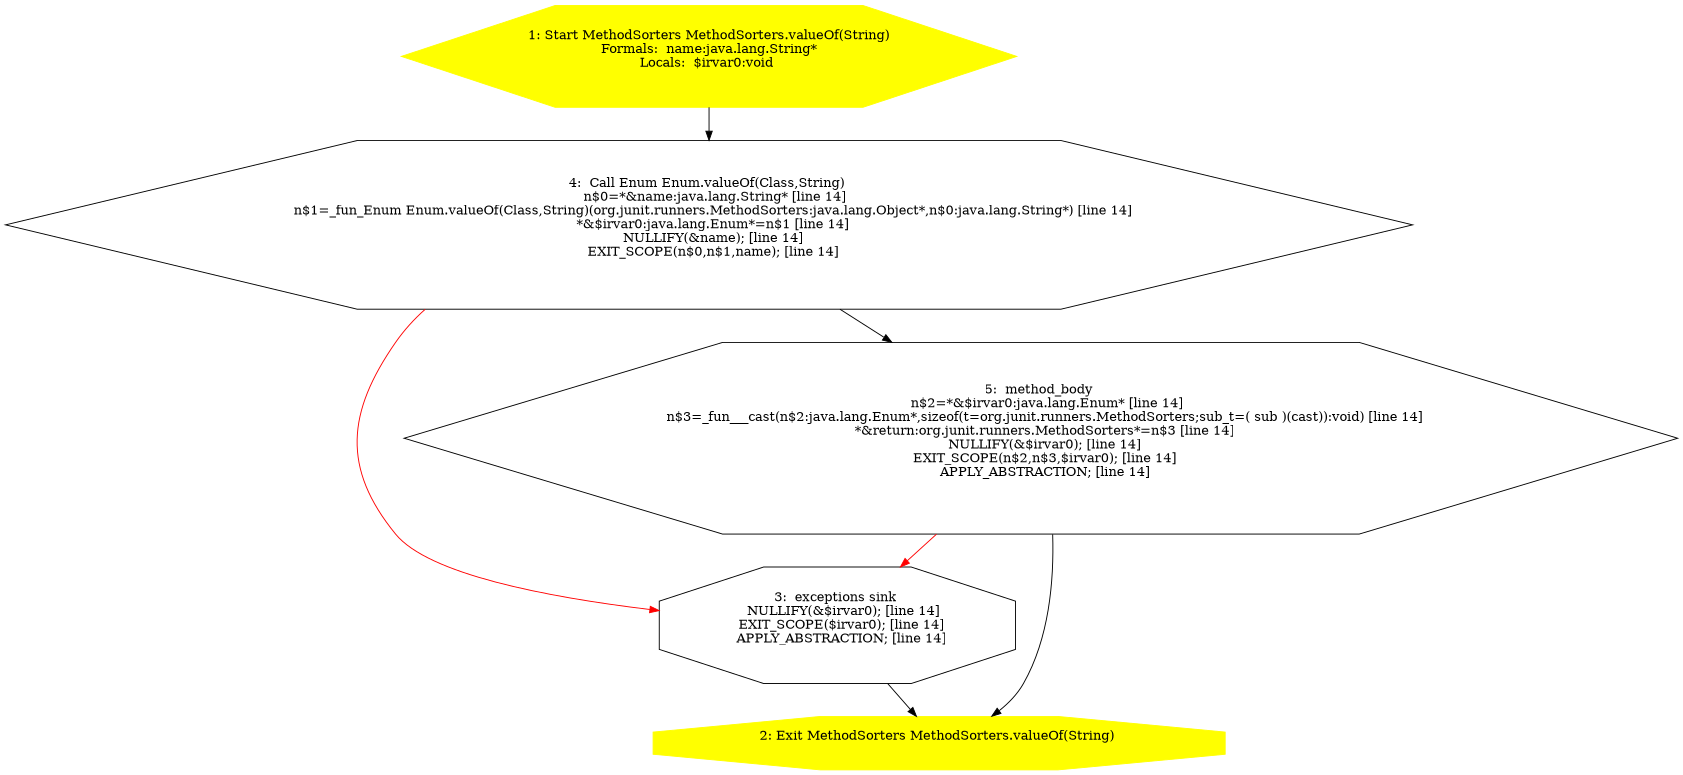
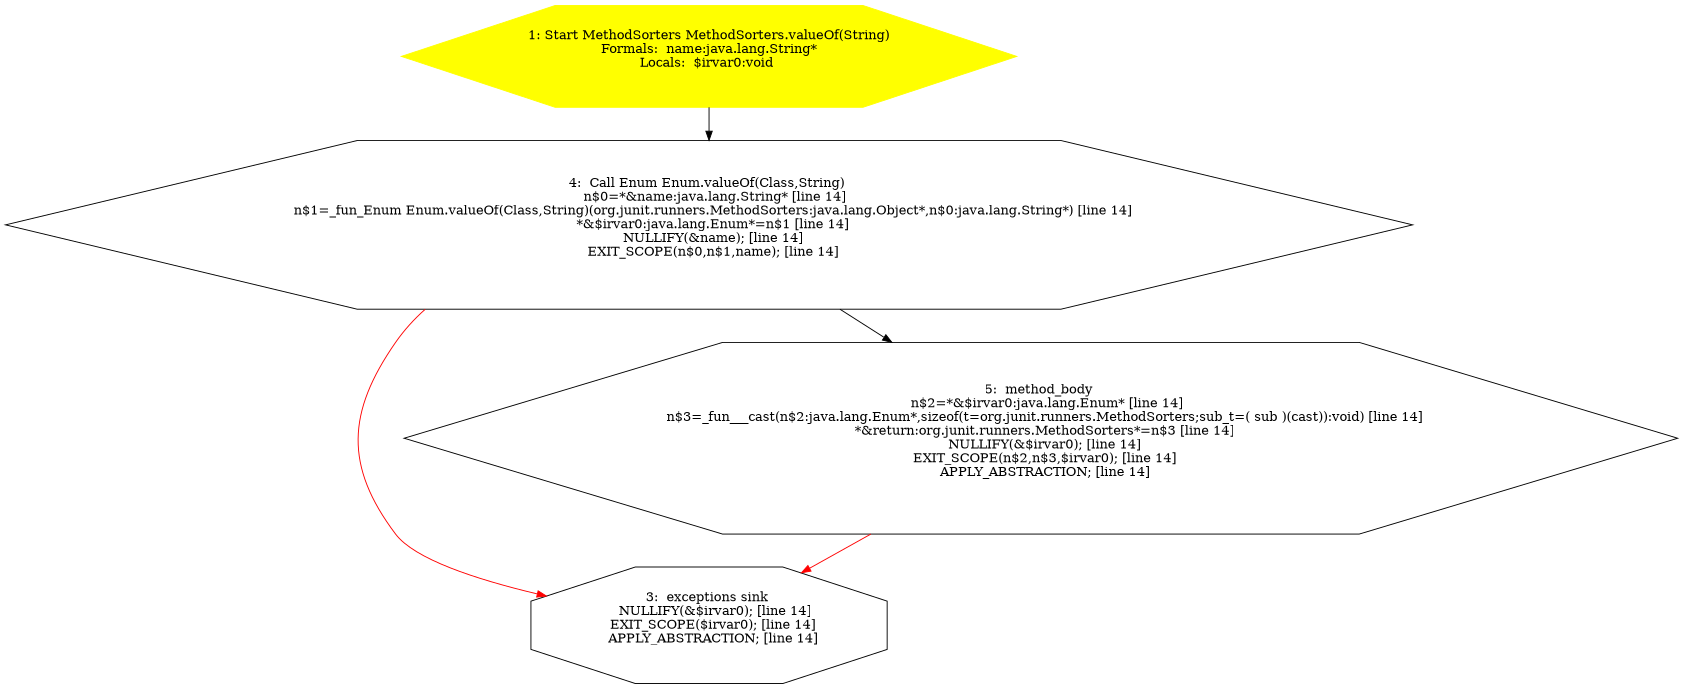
node "2: Exit MethodSorters MethodSorters.valueOf(String)": removed
